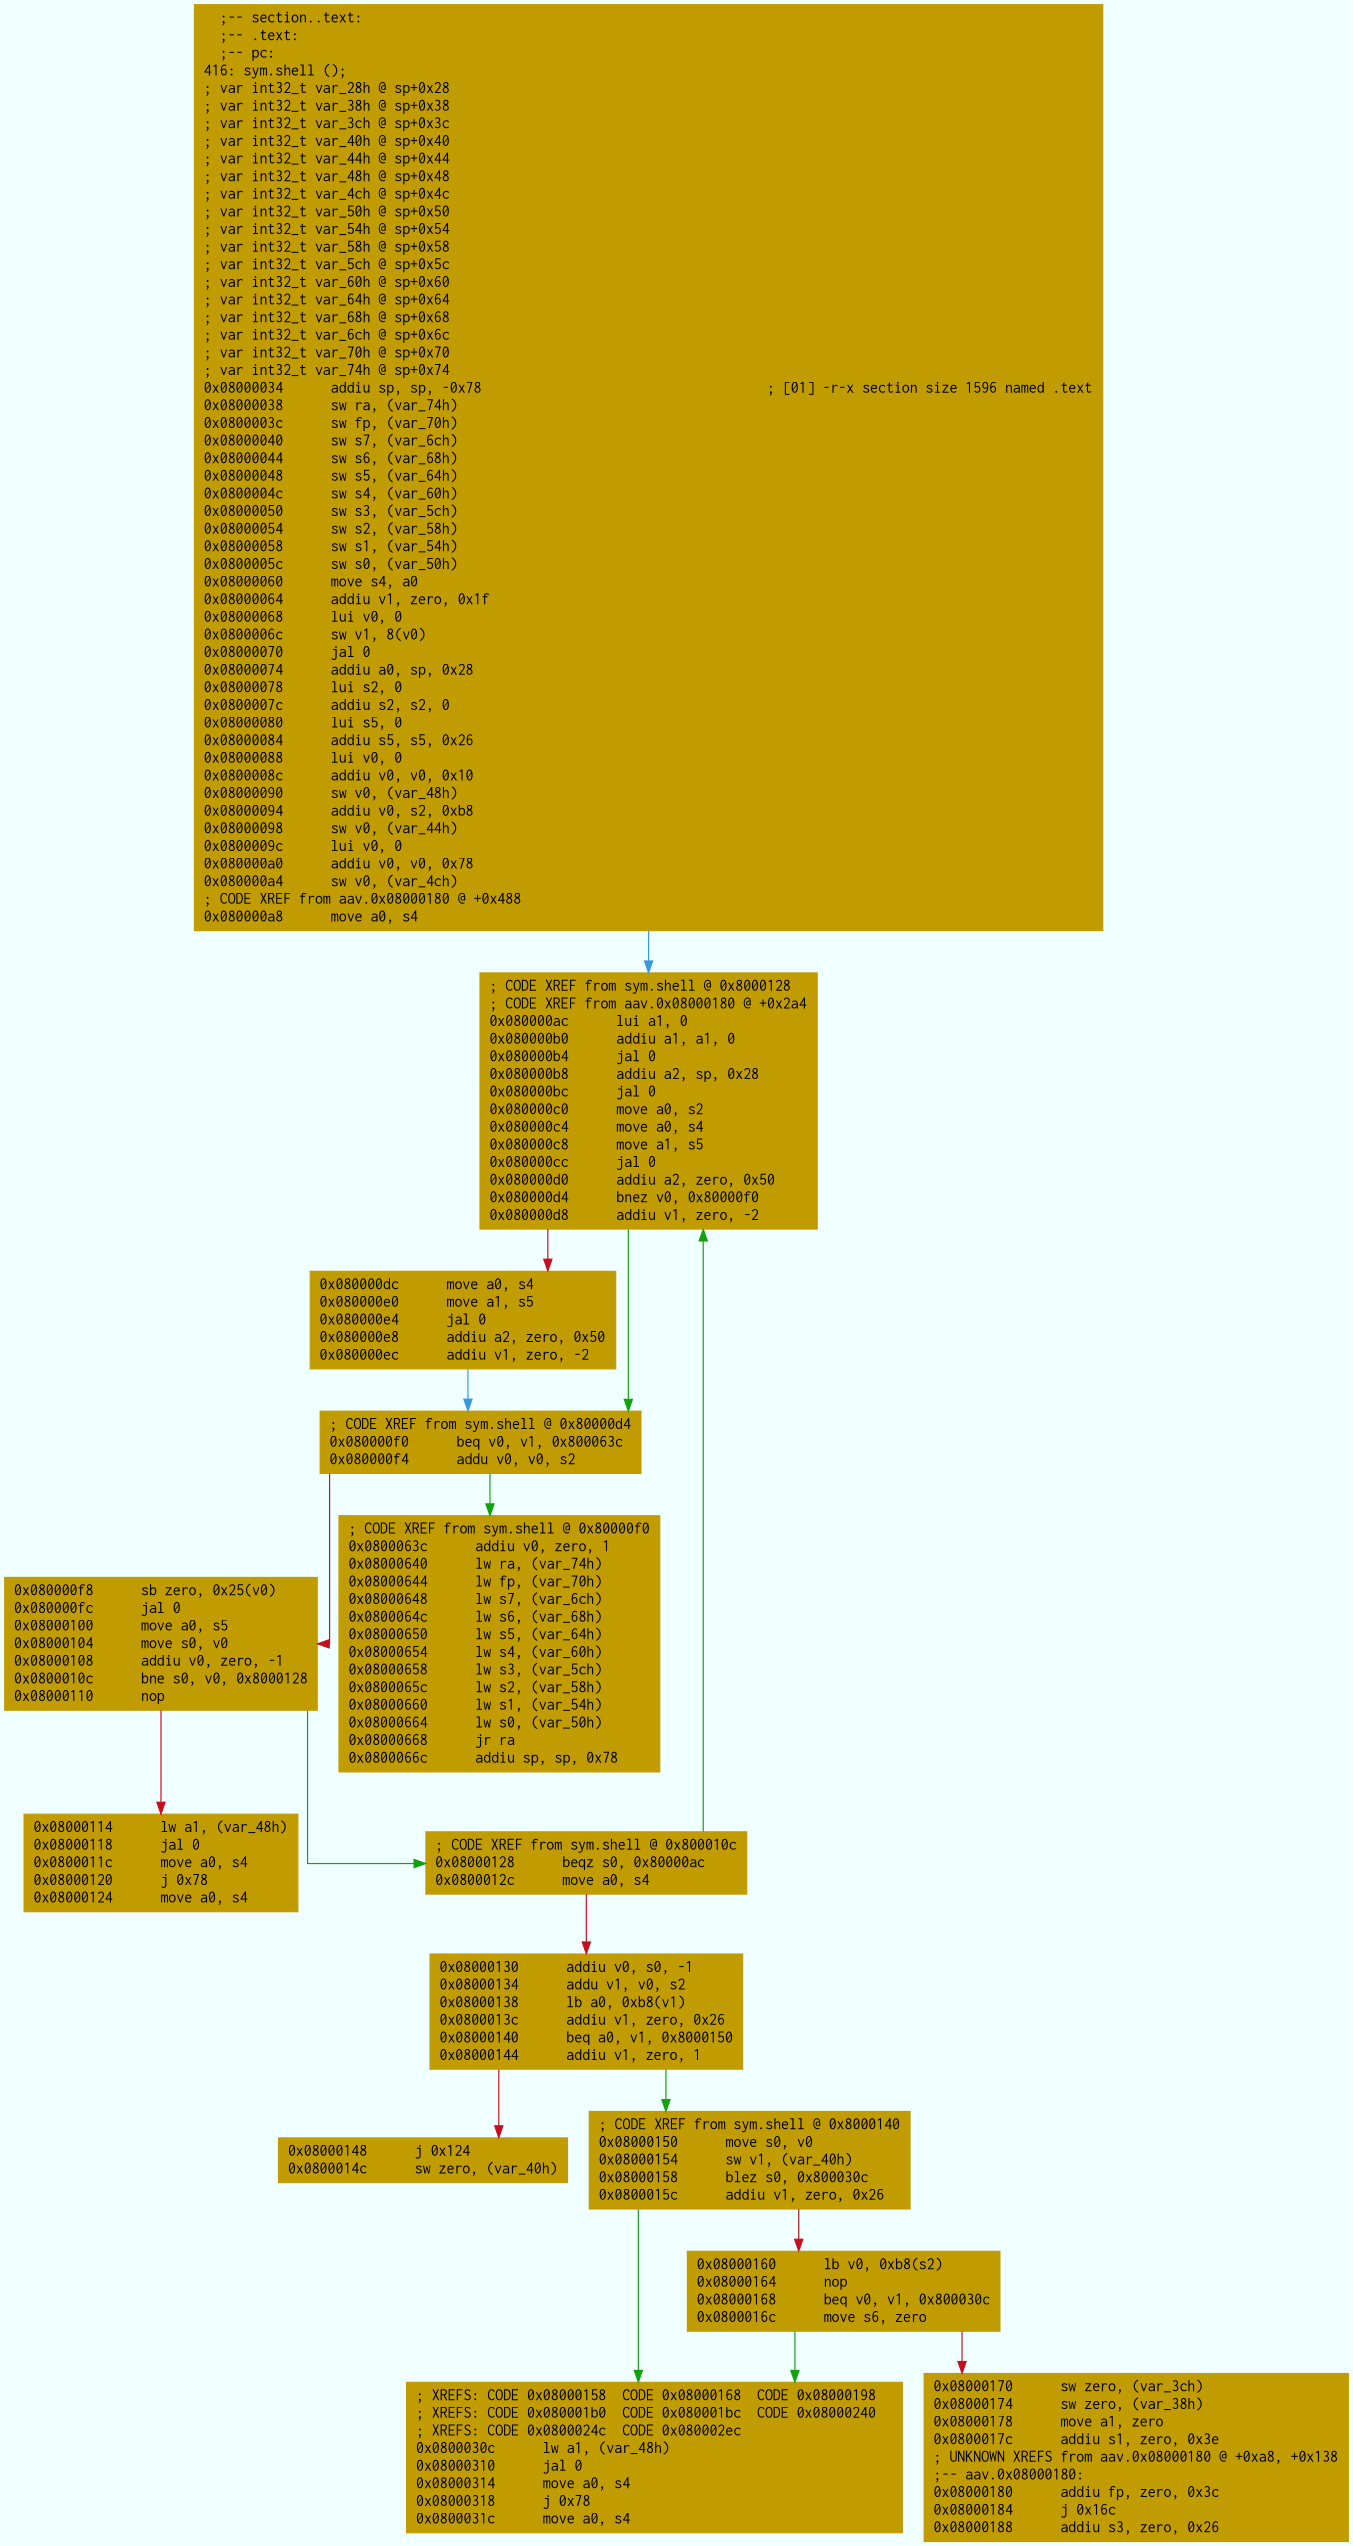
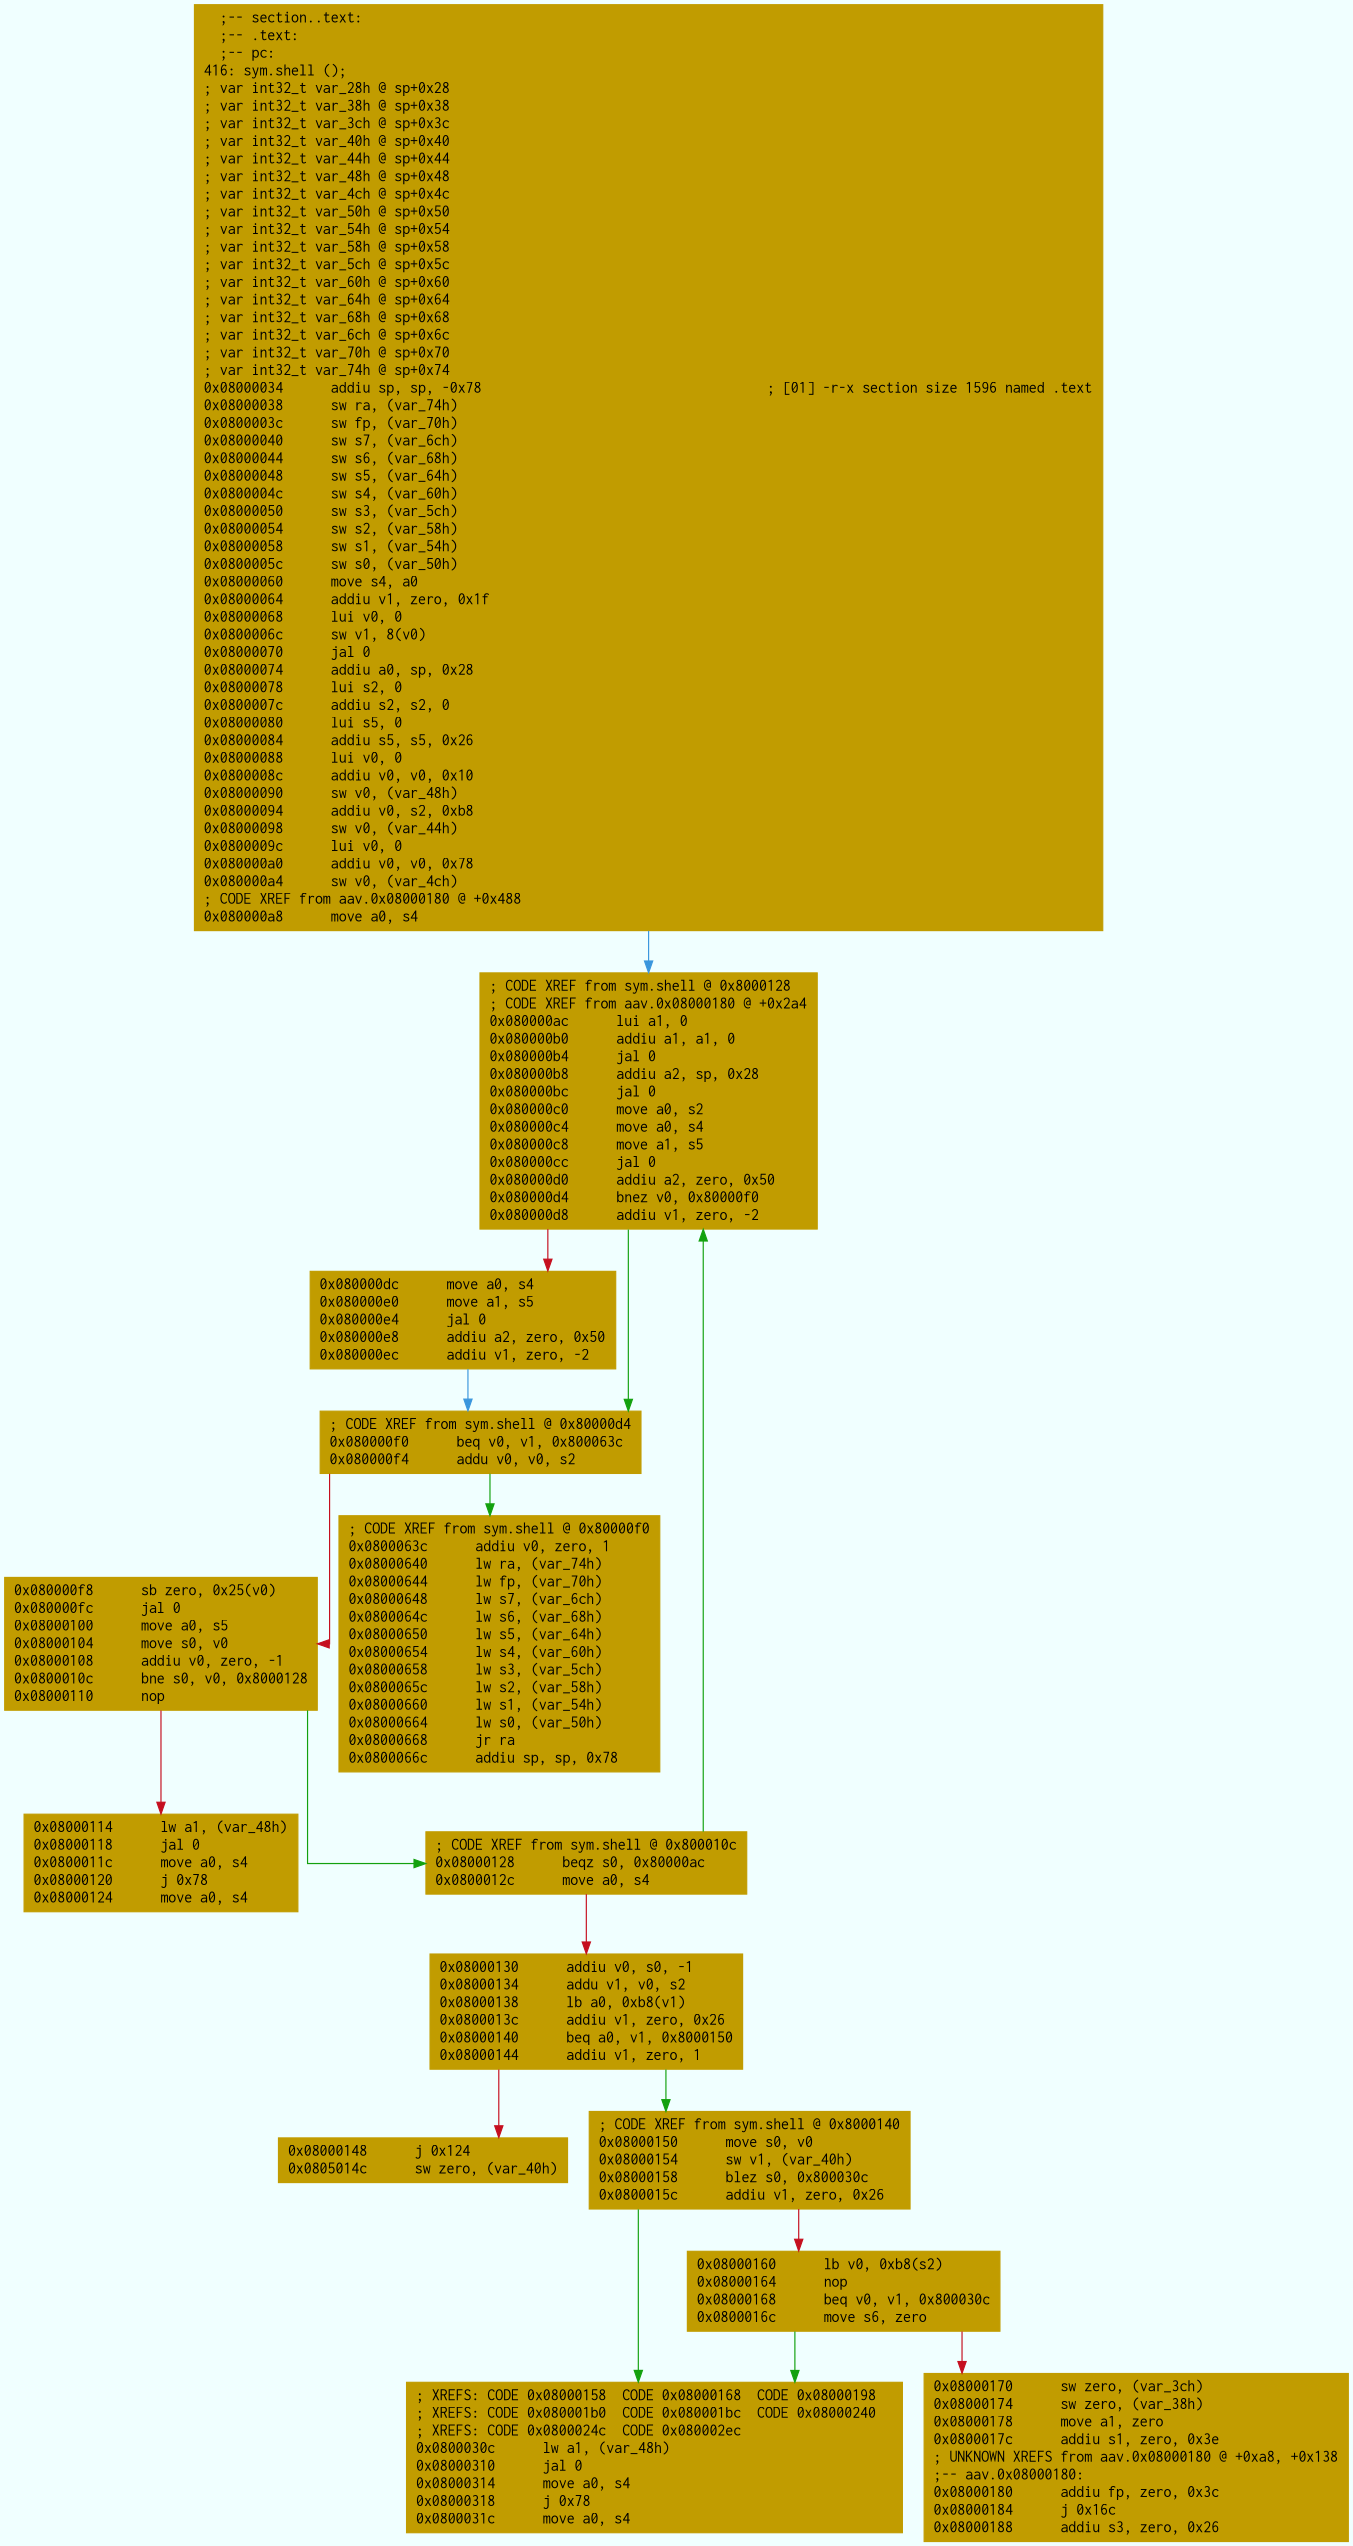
node "0x08000148      j 0x124 0x0800014c      sw zero, (var_40h)": label "0x08000148      j 0x124 0x0800014c      sw zero, (var_40h)" -> "0x08000148      j 0x124 0x0805014c      sw zero, (var_40h)"
